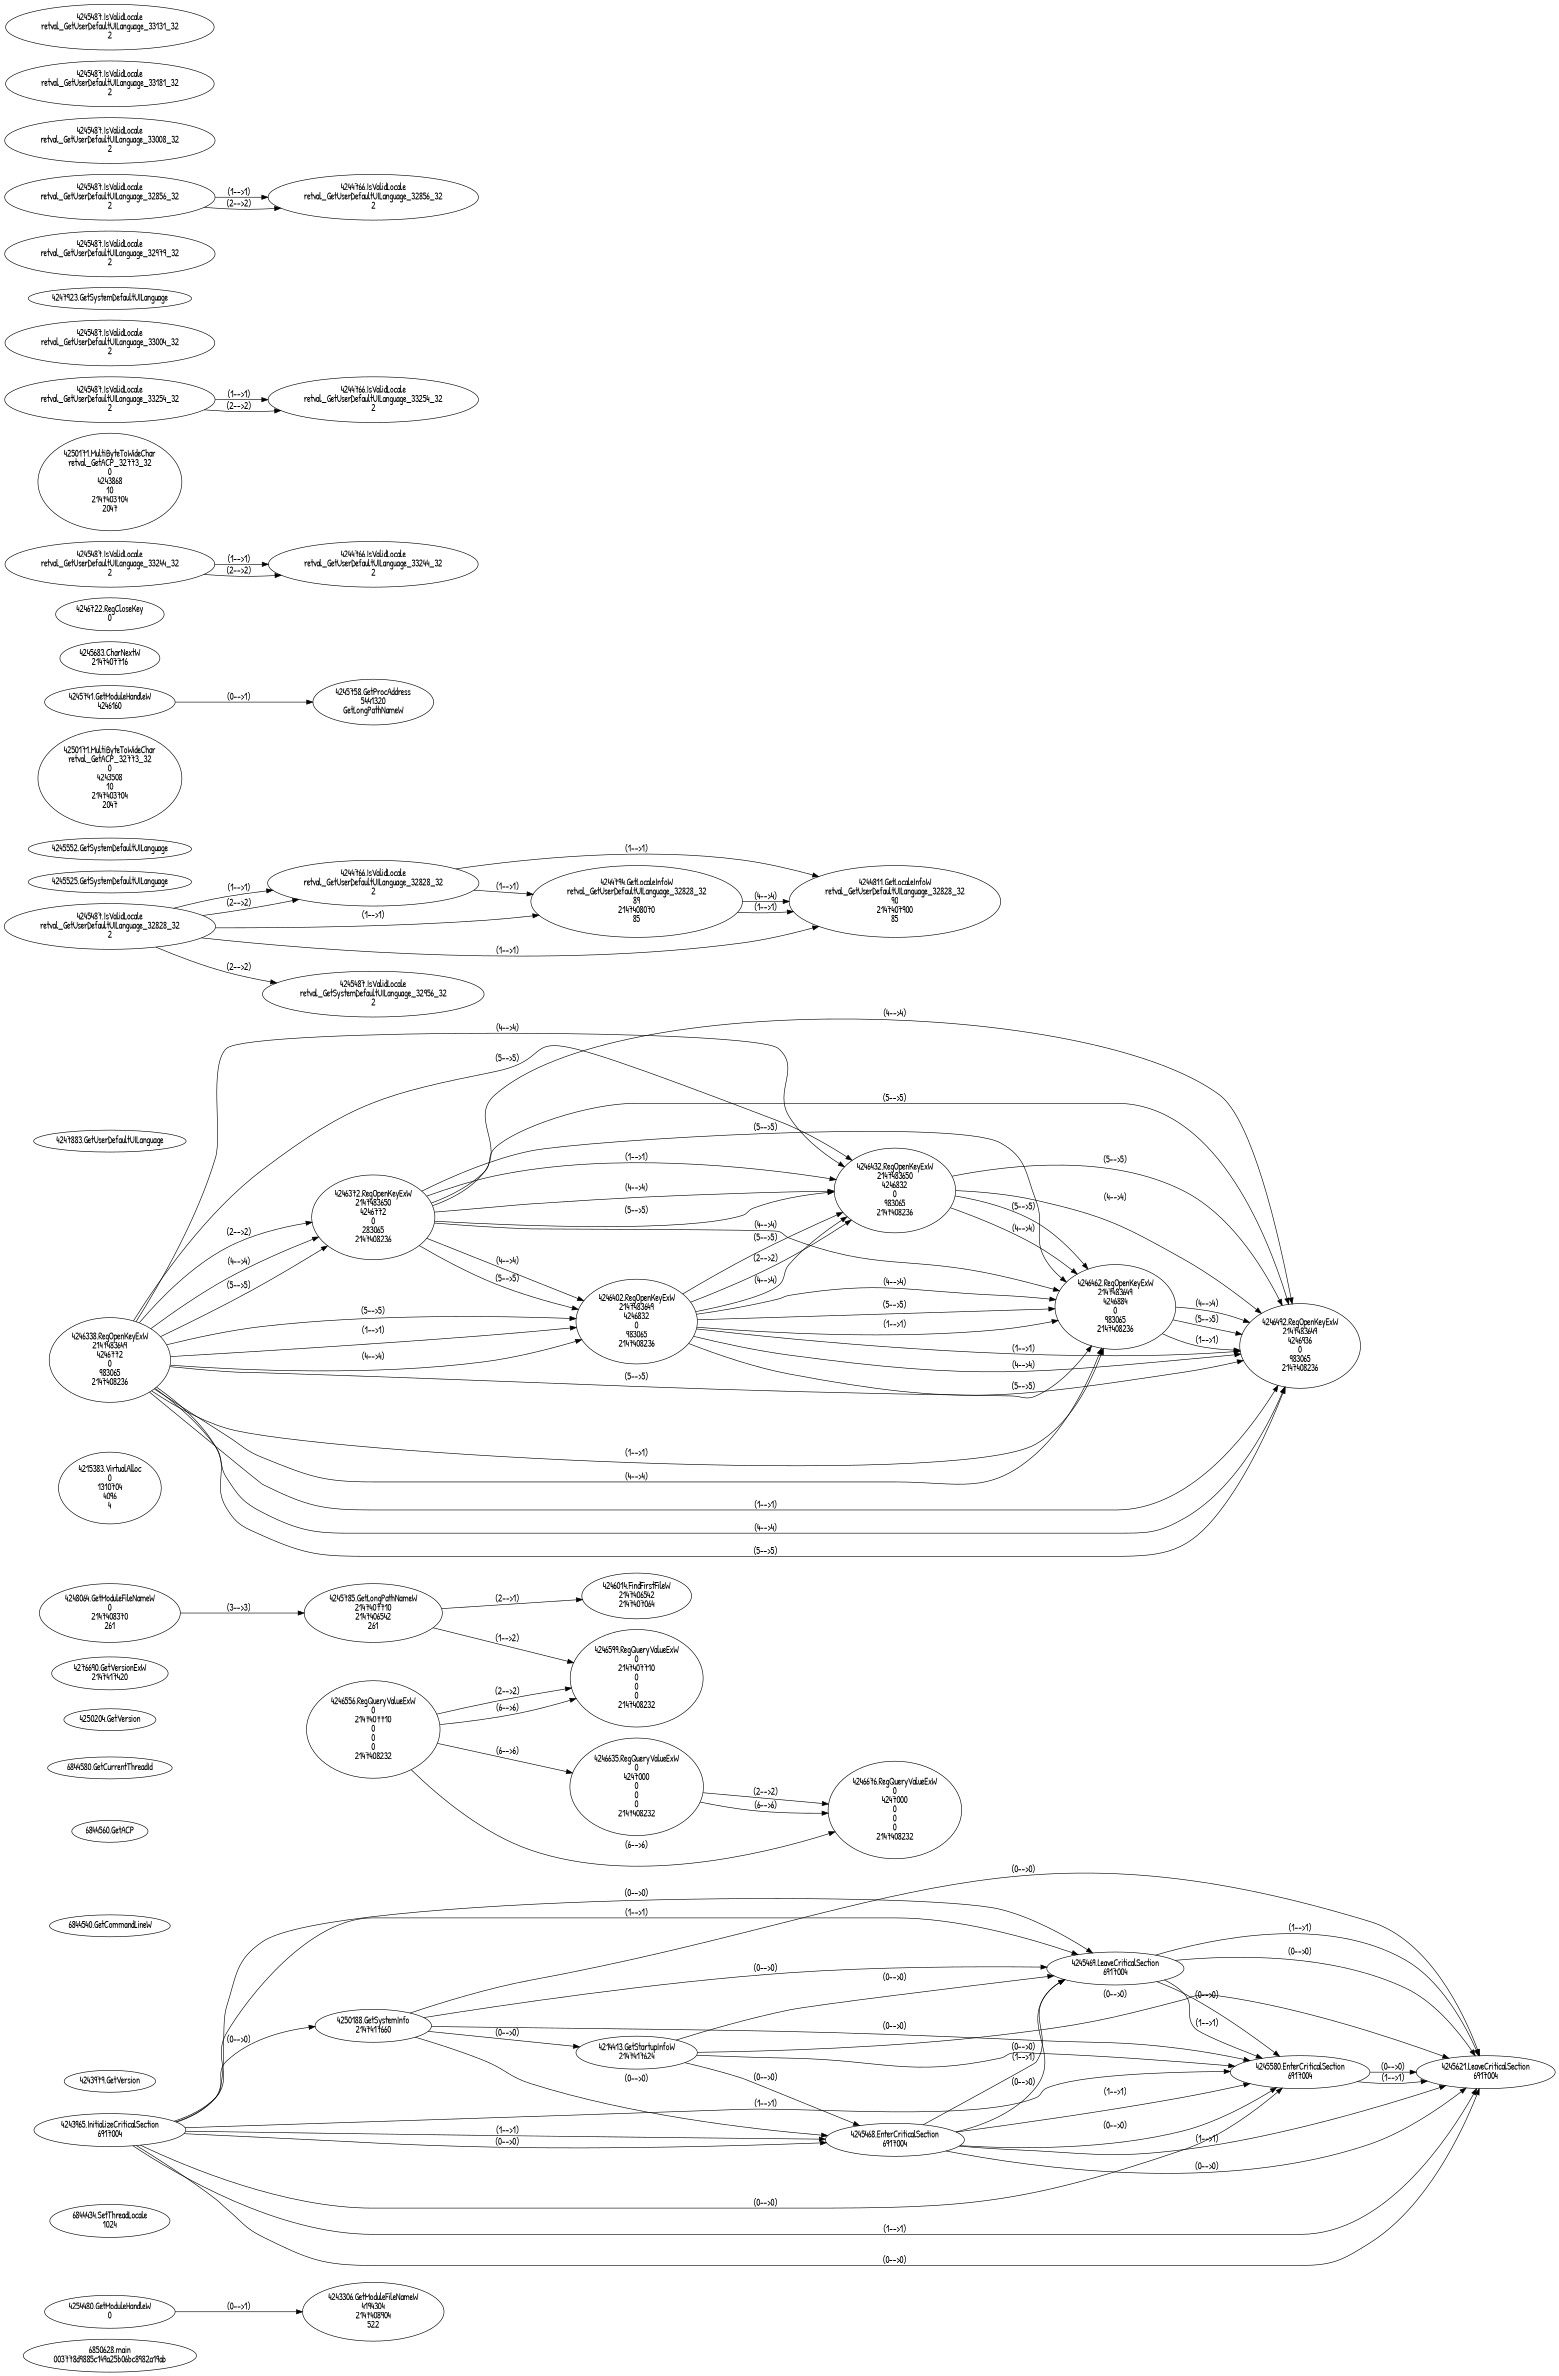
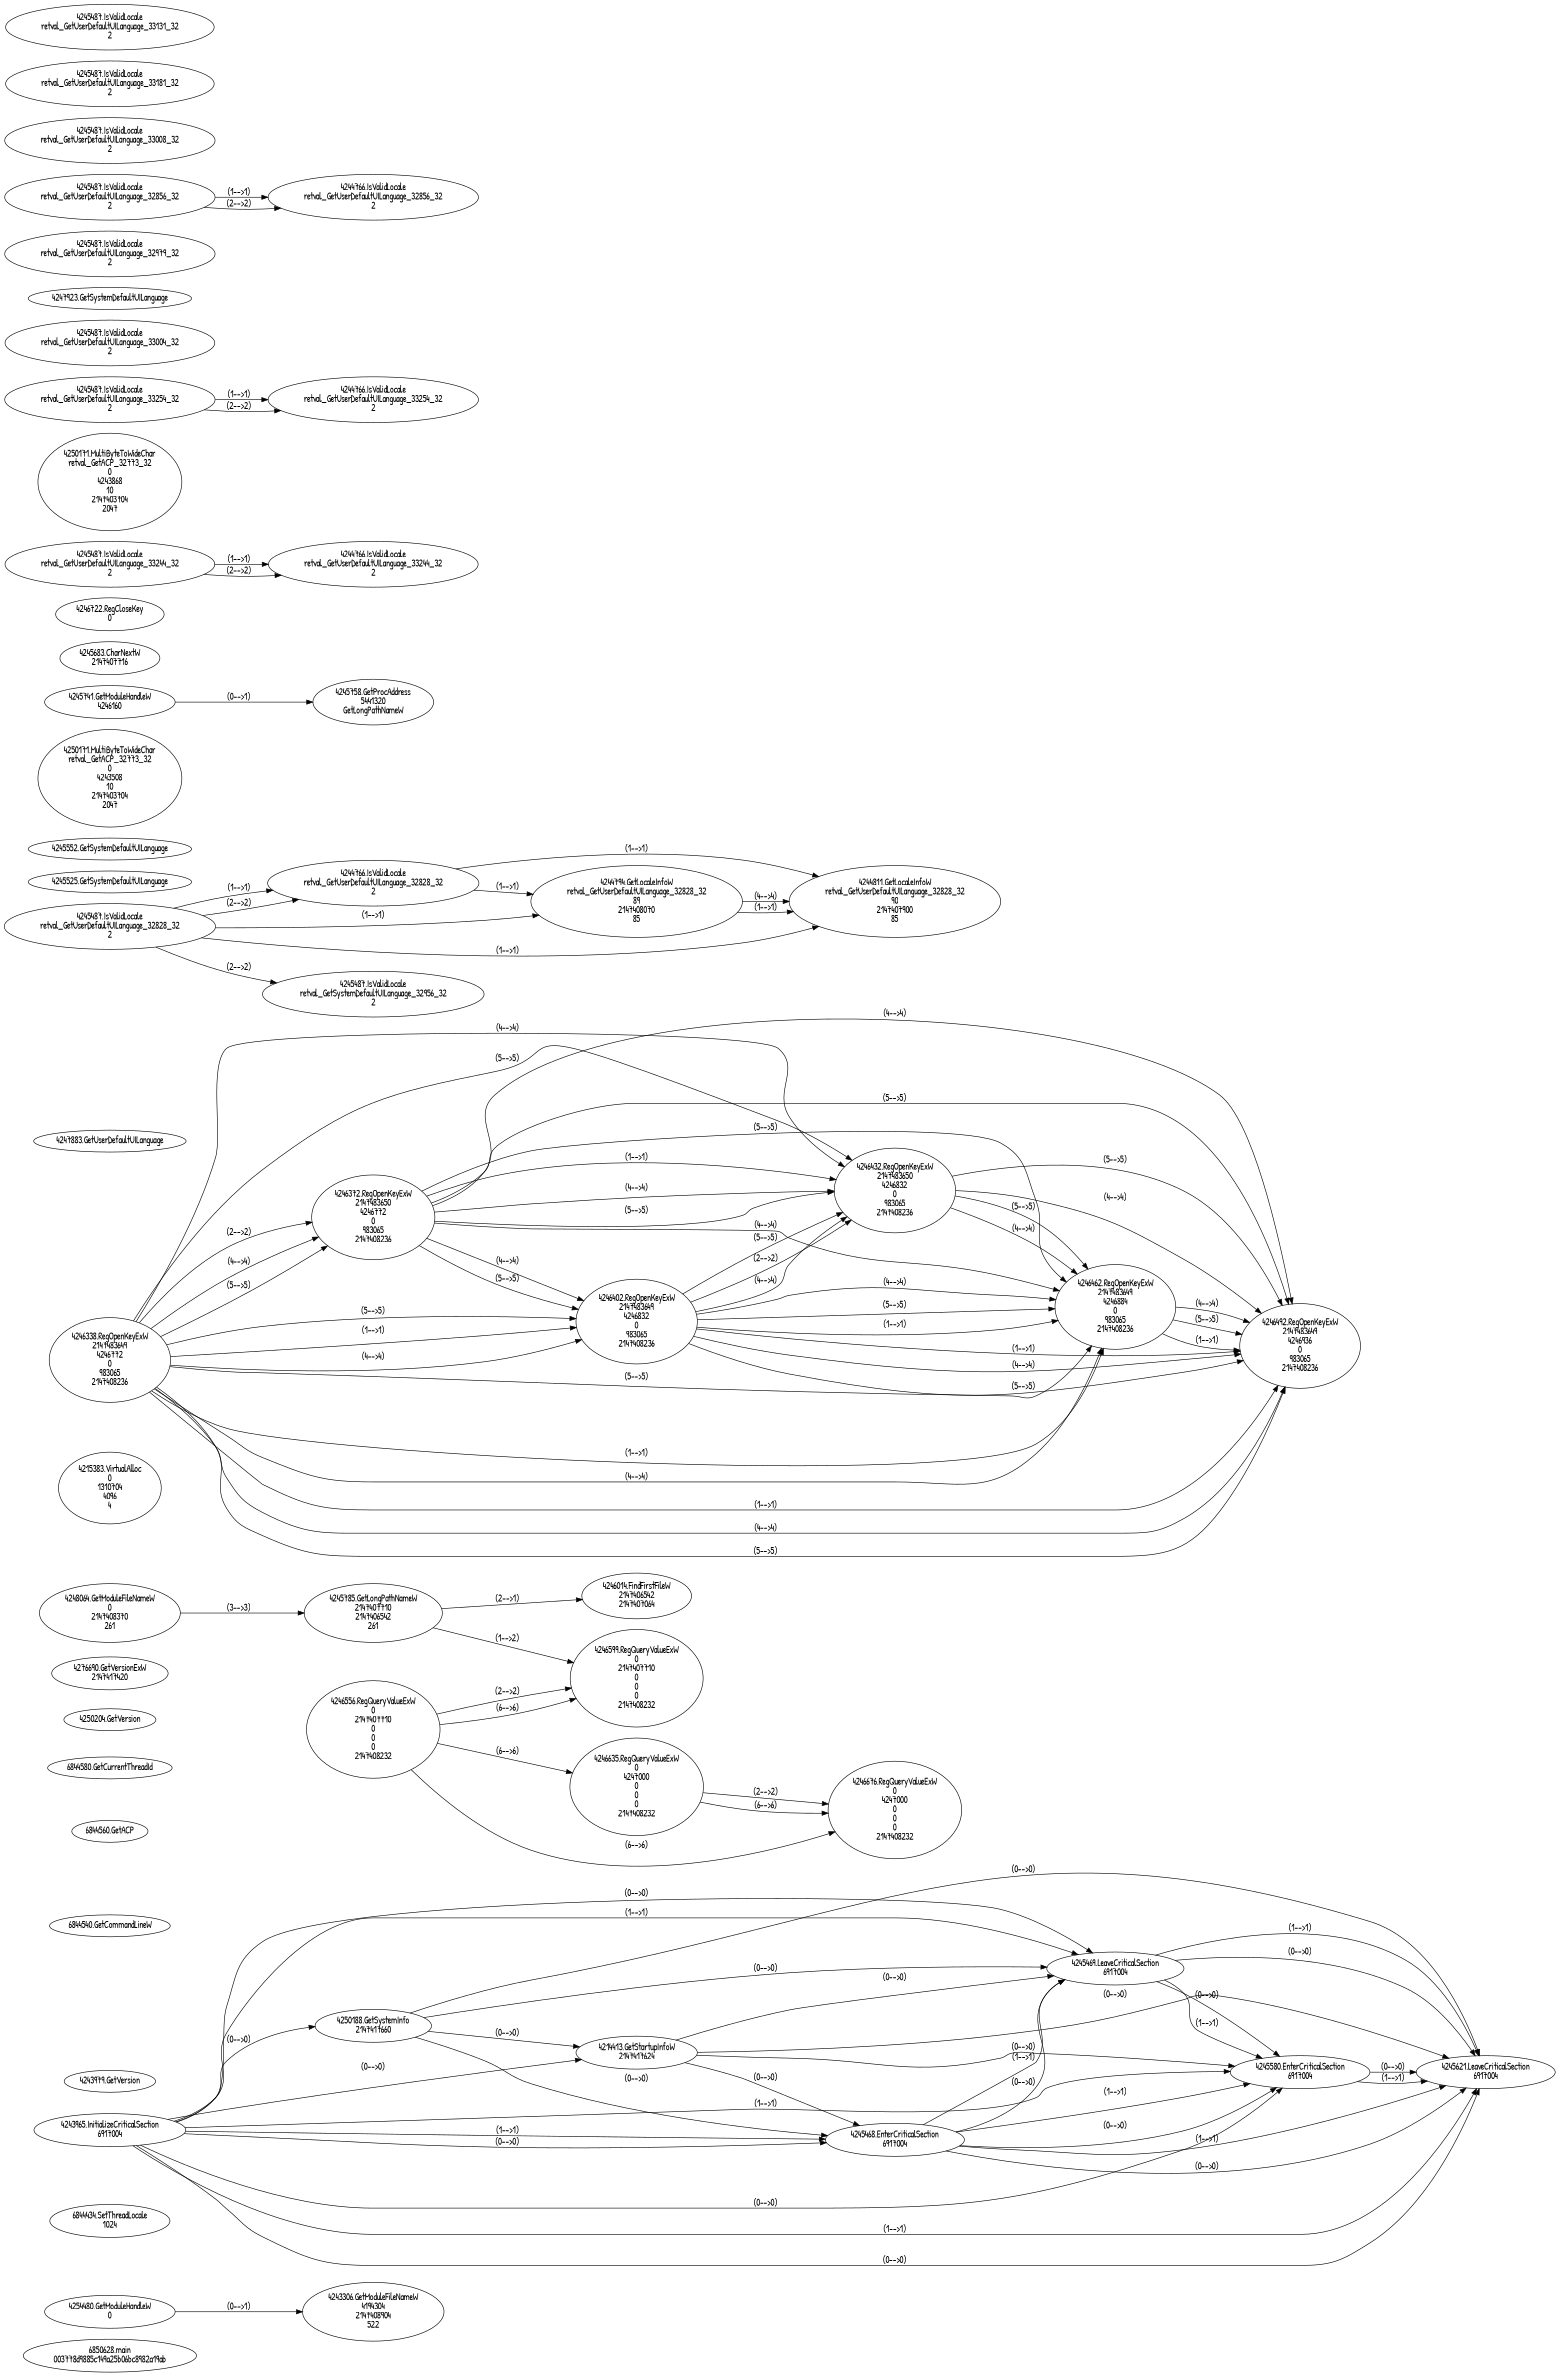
node "4246372.RegOpenKeyExW 2147483650 4246772 0 283065 2147408236": label "4246372.RegOpenKeyExW 2147483650 4246772 0 283065 2147408236" -> "4246372.RegOpenKeyExW 2147483650 4246772 0 983065 2147408236"
edge "4250188.GetSystemInfo 2147417660" -> "4245580.EnterCriticalSection 6917004": removed, label "(0-->0)"
edge "4243965.InitializeCriticalSection 6917004" -> "4214413.GetStartupInfoW 2147417624": added, label "(0-->0)"
